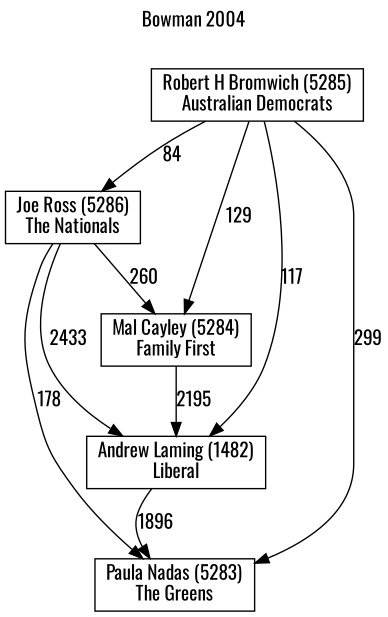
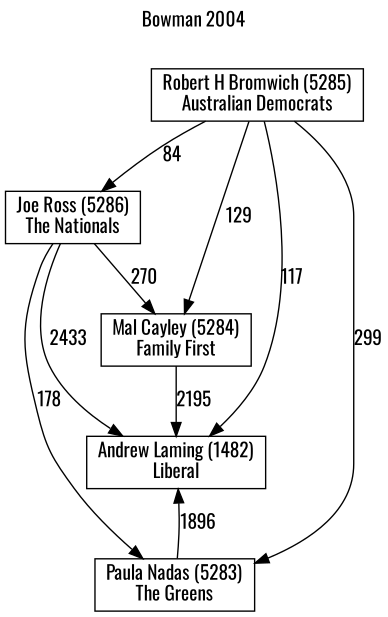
edge "Joe Ross (5286) The Nationals" -> "Mal Cayley (5284) Family First": label "260" -> "270"
edge "Andrew Laming (1482) Liberal" -> "Paula Nadas (5283) The Greens": reversed
